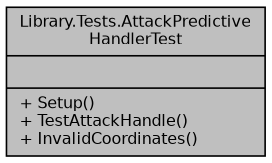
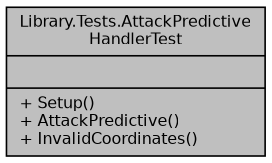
node "Library.Tests.AttackPredictive": text "+ TestAttackHandle()" -> "+ AttackPredictive()"
